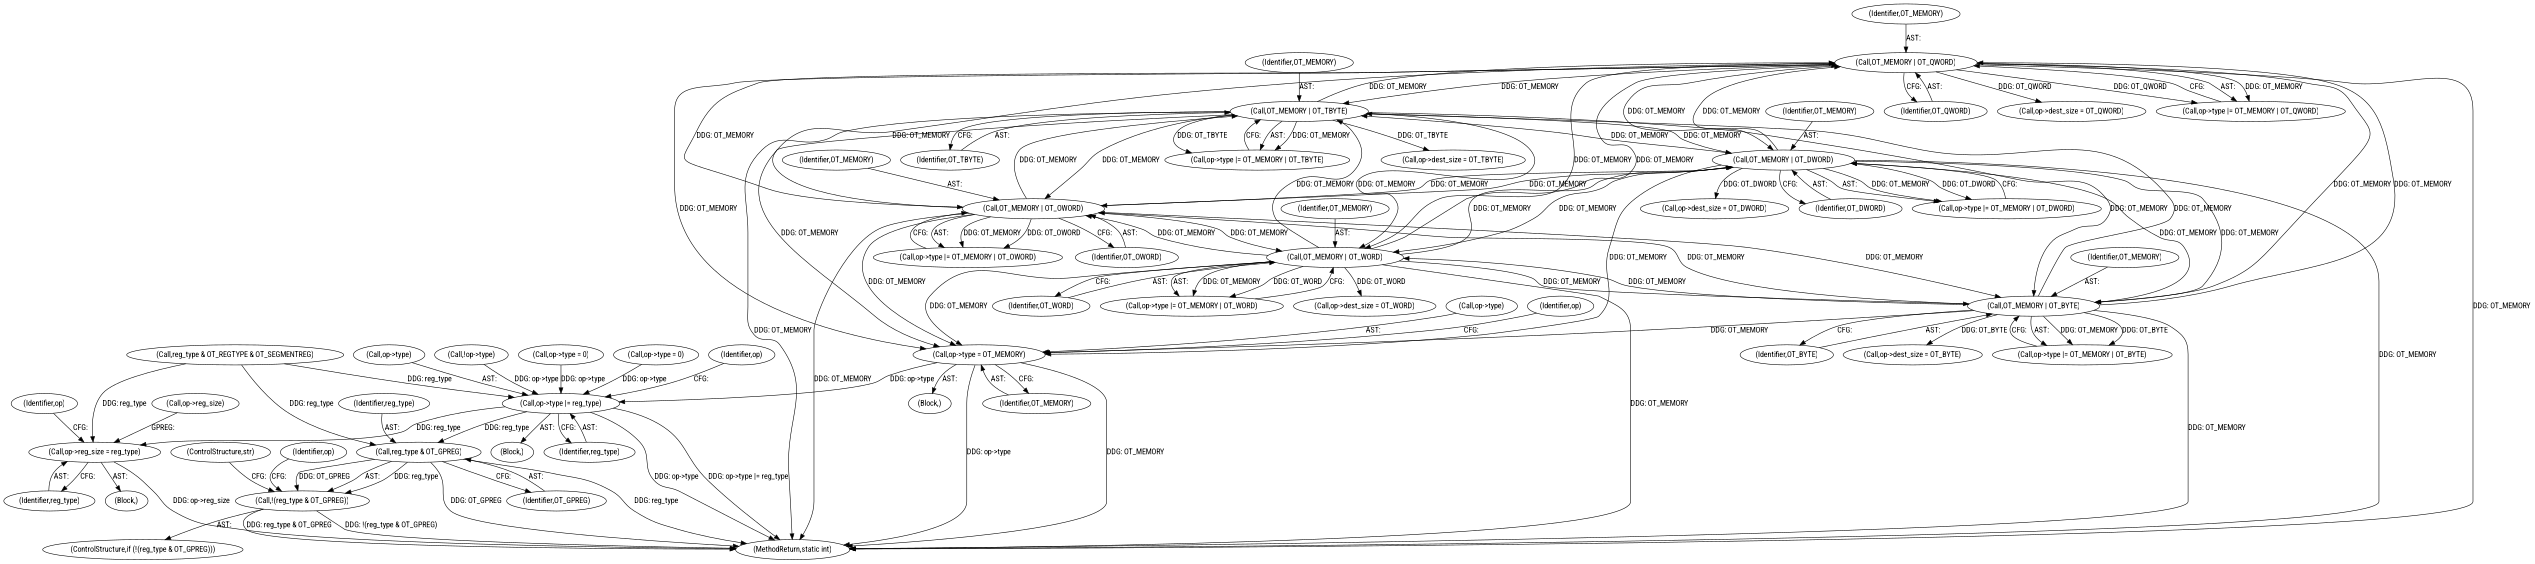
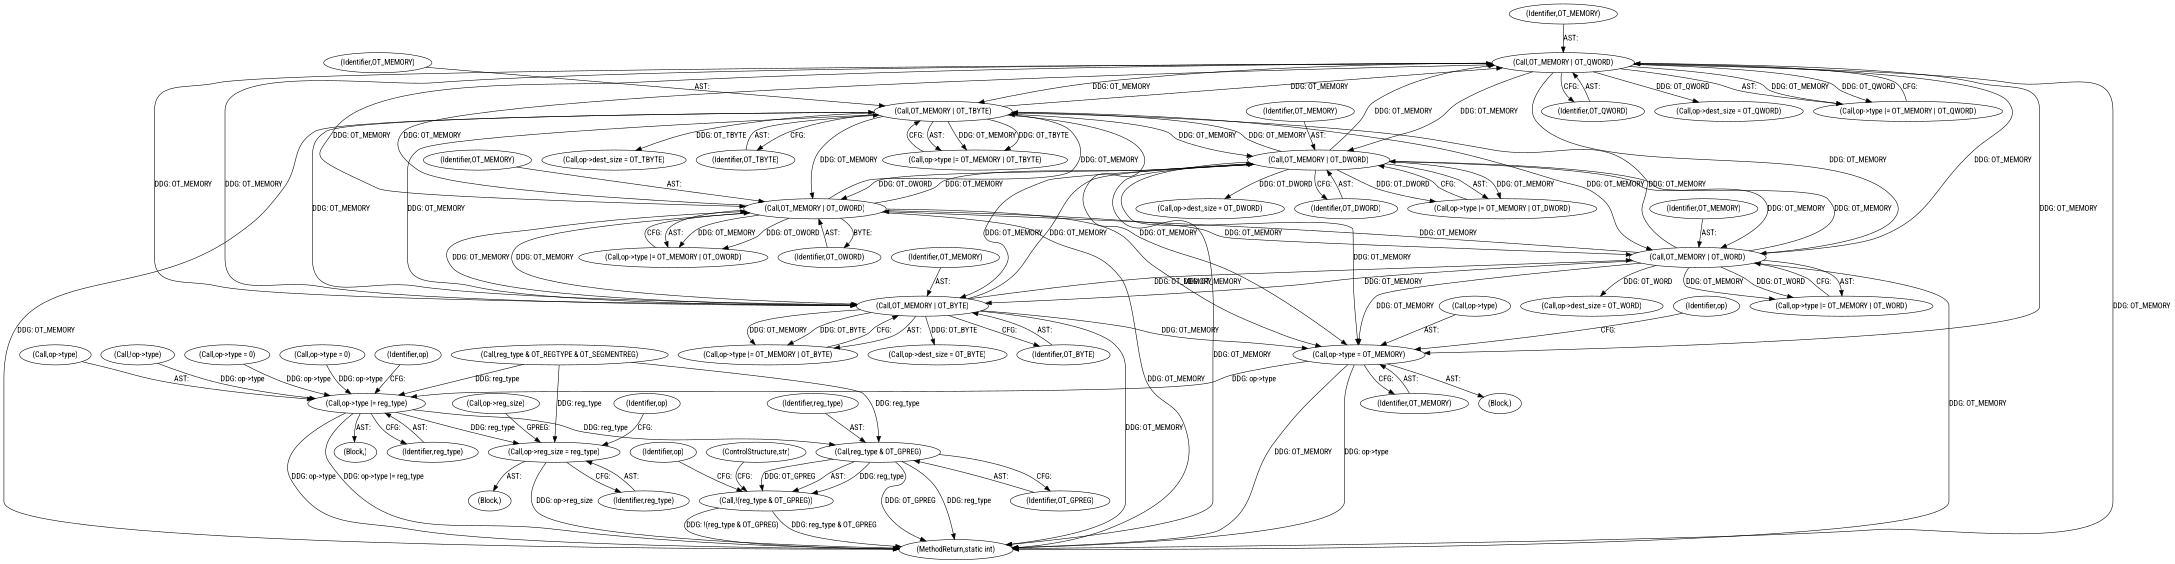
edge "(Call,OT_MEMORY | OT_DWORD)" -> "(Call,OT_MEMORY | OT_OWORD)": label "DDG: OT_MEMORY" -> "DDG: OT_OWORD"
edge "(Call,OT_MEMORY | OT_OWORD)" -> "(Identifier,OT_OWORD)": label "CFG: " -> "BYTE: "
node "(Identifier,OT_WORD)": removed
node "(ControlStructure,if (!(reg_type & OT_GPREG)))": removed
